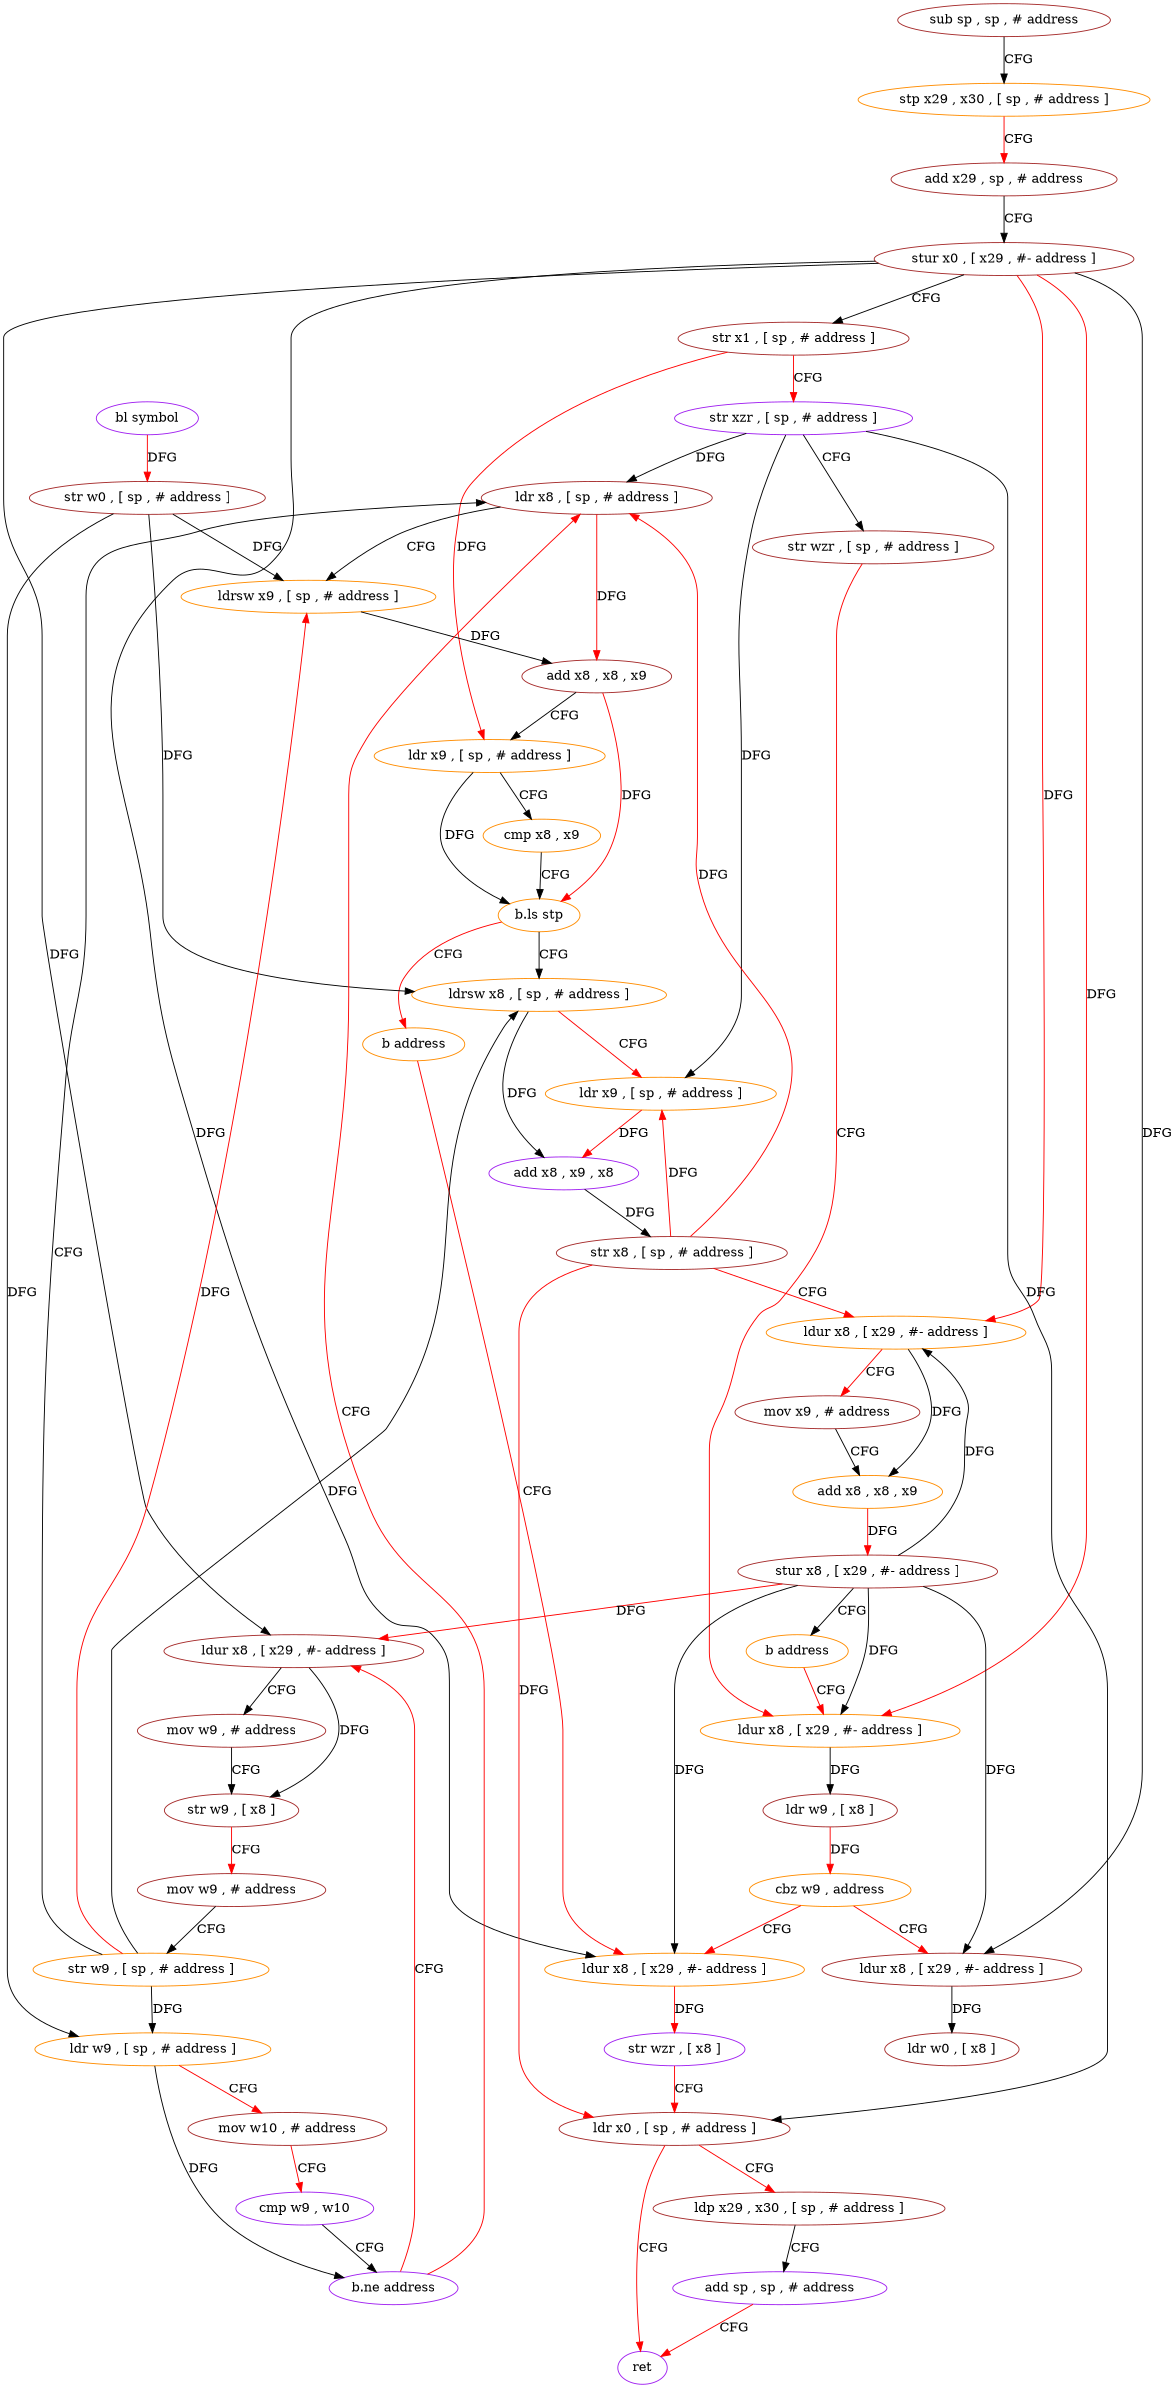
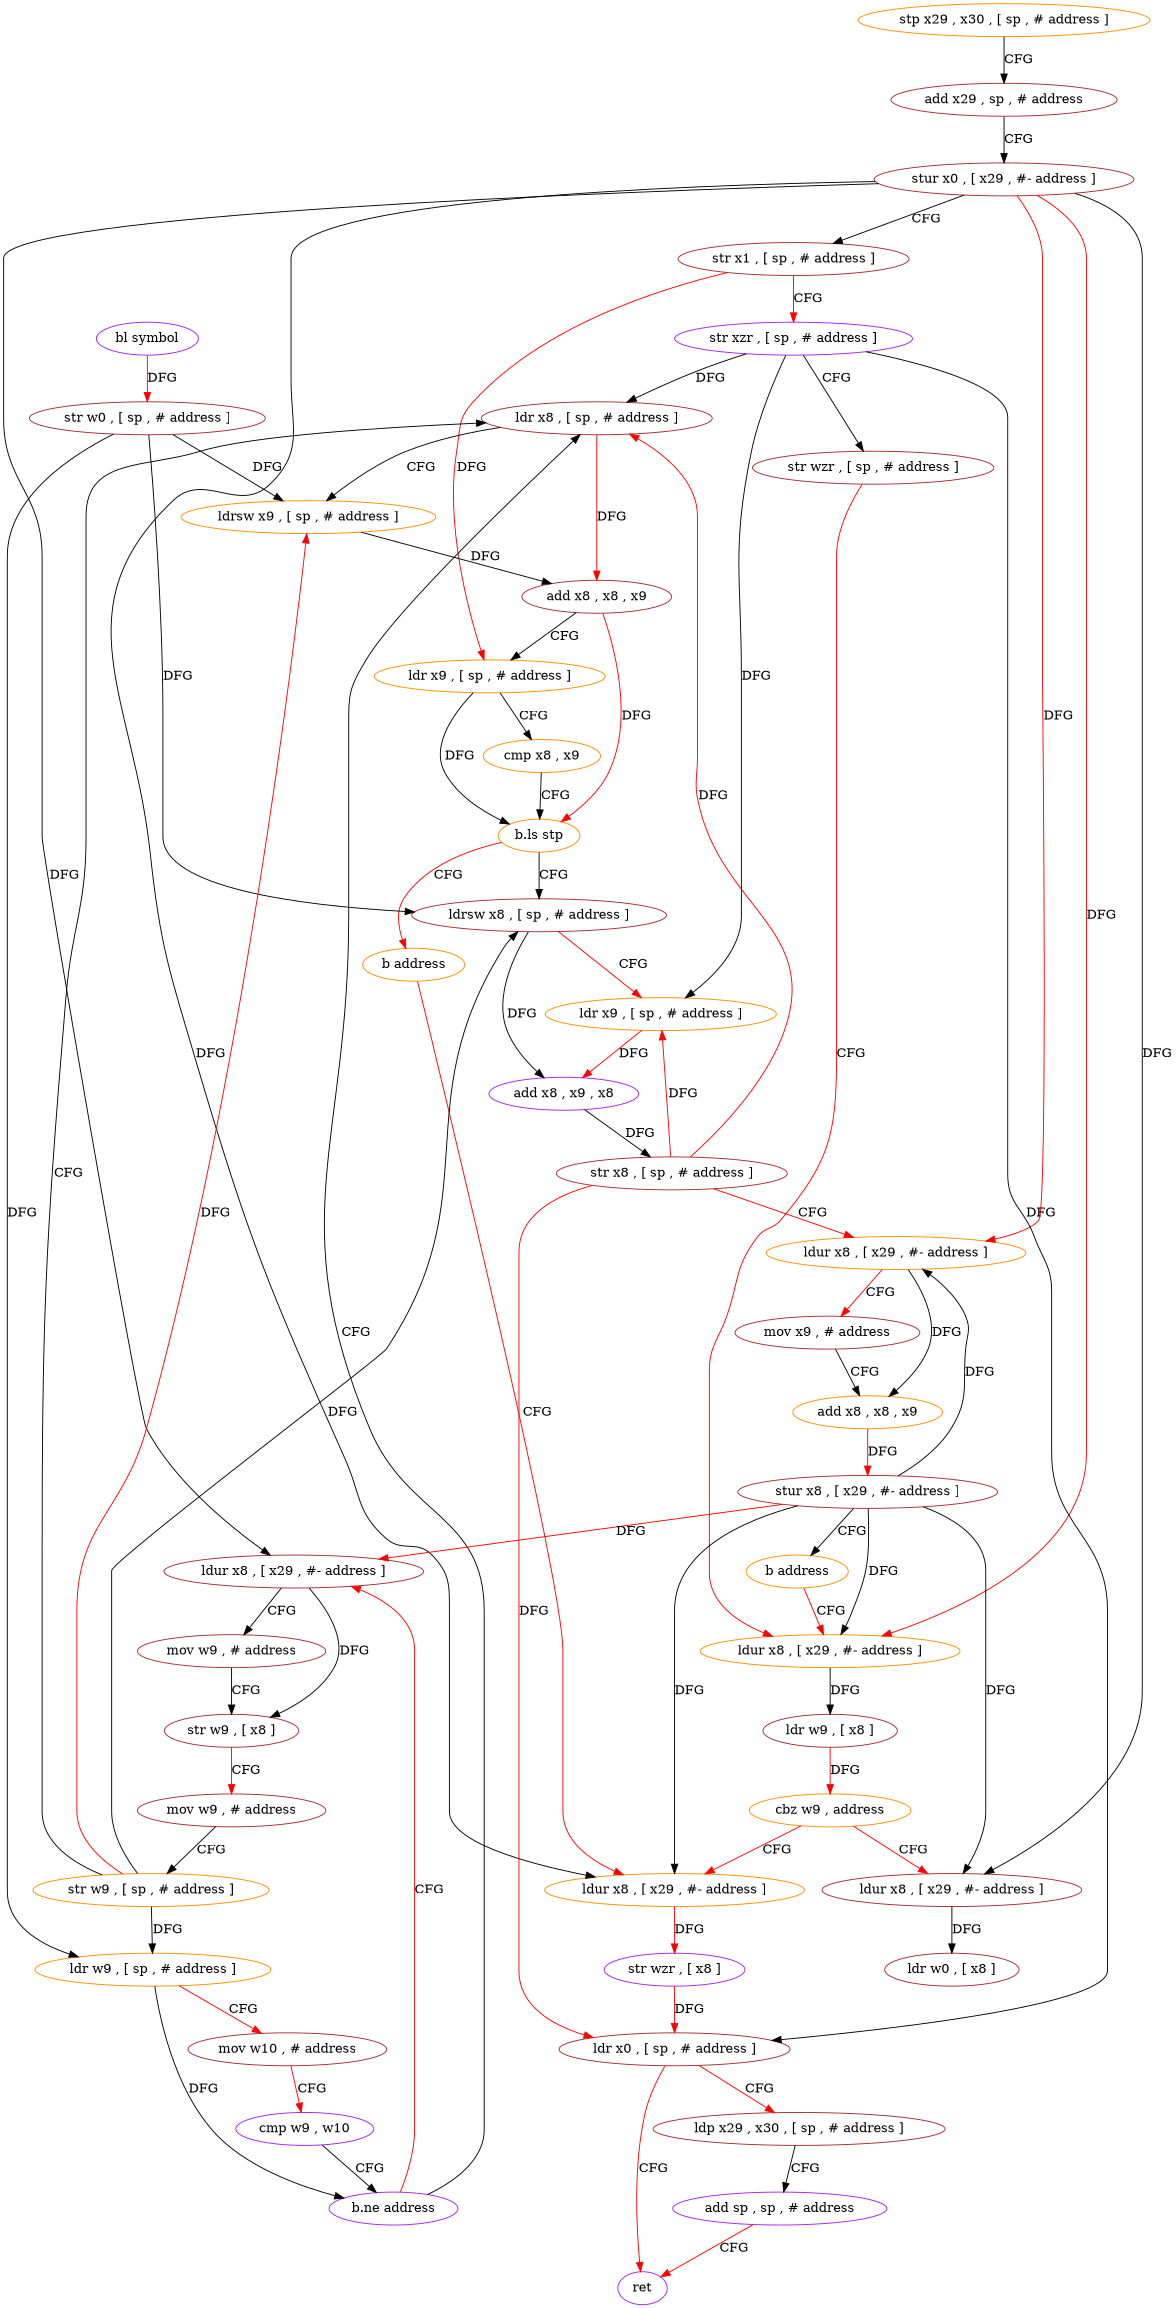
node "sub sp , sp , # address": removed
edge "stp x29 , x30 , [ sp , # address ]" -> "add x29 , sp , # address": color red -> black
node "ldrsw x8 , [ sp , # address ]": color darkorange -> brown
edge "b.ne address" -> "ldr x8 , [ sp , # address ]": color red -> black
edge "str wzr , [ x8 ]" -> "ldr x0 , [ sp , # address ]": label "CFG" -> "DFG"
